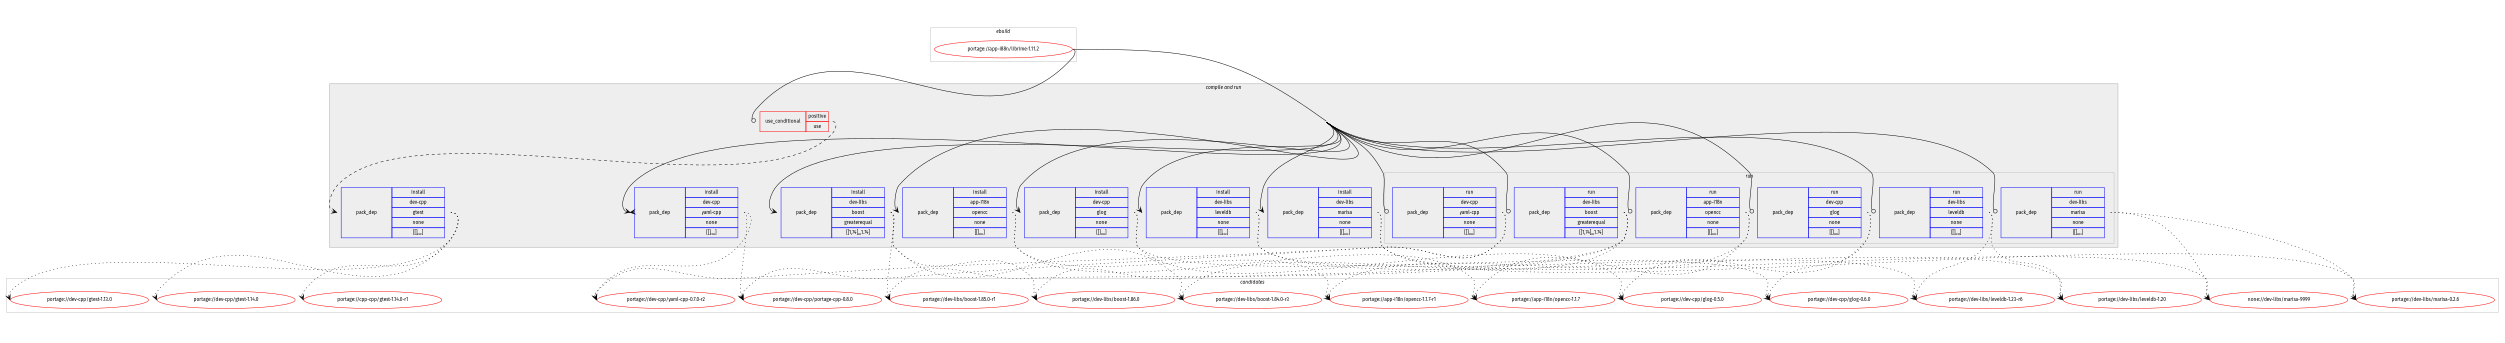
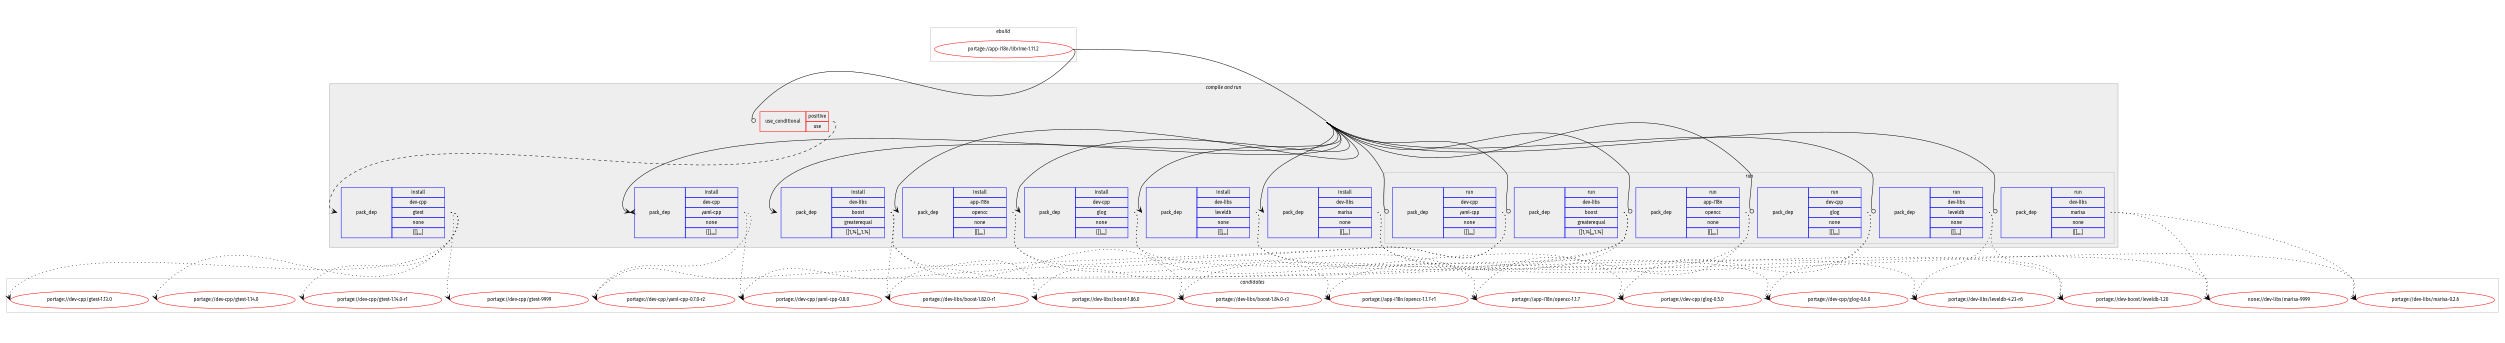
node "portage://app-i88n/librime-1.11.2": label "portage://app-i88n/librime-1.11.2" -> "portage://app-i18n/librime-1.11.2"
node "portage://cpp-cpp/gtest-1.14.0-r1": label "portage://cpp-cpp/gtest-1.14.0-r1" -> "portage://dev-cpp/gtest-1.14.0-r1"
node "portage://dev-cpp/gtest-9999": added
node "portage://dev-cpp/portage-cpp-0.8.0": label "portage://dev-cpp/portage-cpp-0.8.0" -> "portage://dev-cpp/yaml-cpp-0.8.0"
node "portage://dev-libs/boost-1.85.0-r1": label "portage://dev-libs/boost-1.85.0-r1" -> "portage://dev-libs/boost-1.82.0-r1"
node "portage://dev-libs/leveldb-1.23-r6": label "portage://dev-libs/leveldb-1.23-r6" -> "portage://dev-libs/leveldb-4.23-r6"
node "portage://dev-libs/leveldb-1.20": label "portage://dev-libs/leveldb-1.20" -> "portage://dev-boost/leveldb-1.20"
